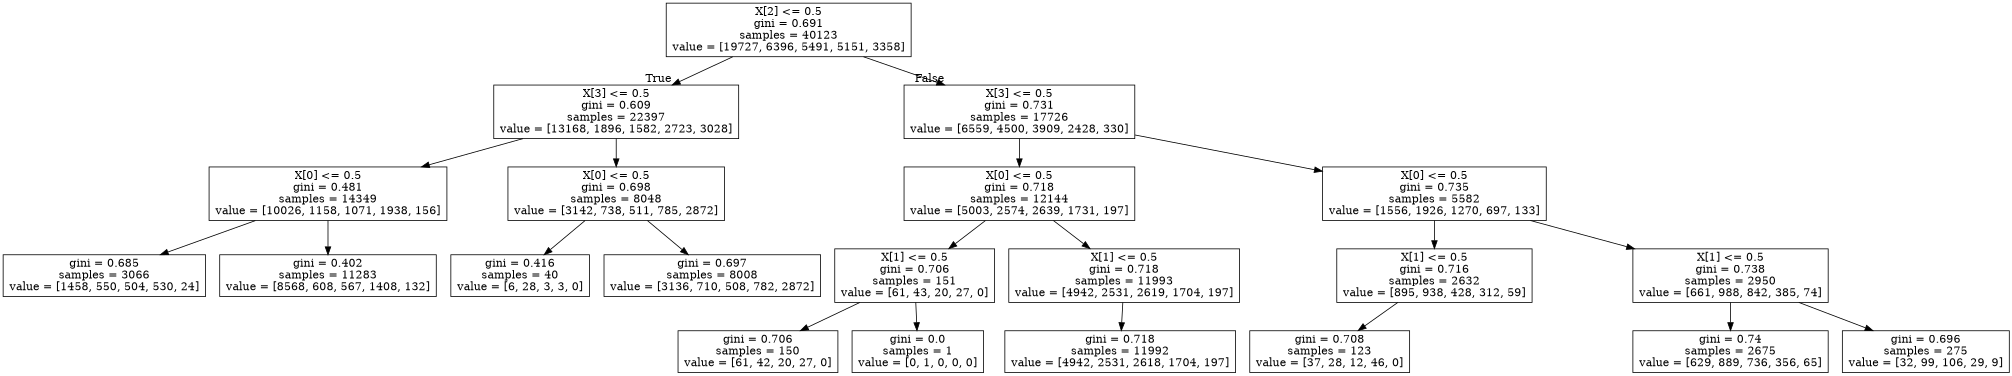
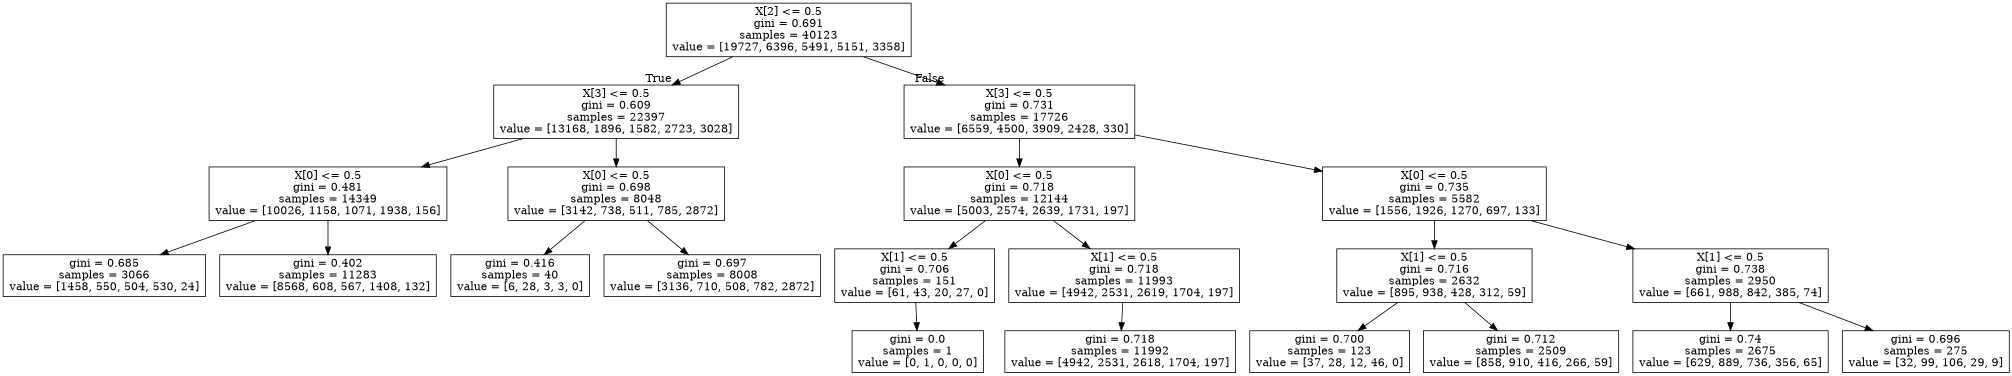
node "gini = 0.706 samples = 150 value = [61, 42, 20, 27, 0]": removed
node "gini = 0.708 samples = 123 value = [37, 28, 12, 46, 0]": label "gini = 0.708 samples = 123 value = [37, 28, 12, 46, 0]" -> "gini = 0.700 samples = 123 value = [37, 28, 12, 46, 0]"
node "gini = 0.712 samples = 2509 value = [858, 910, 416, 266, 59]": added
